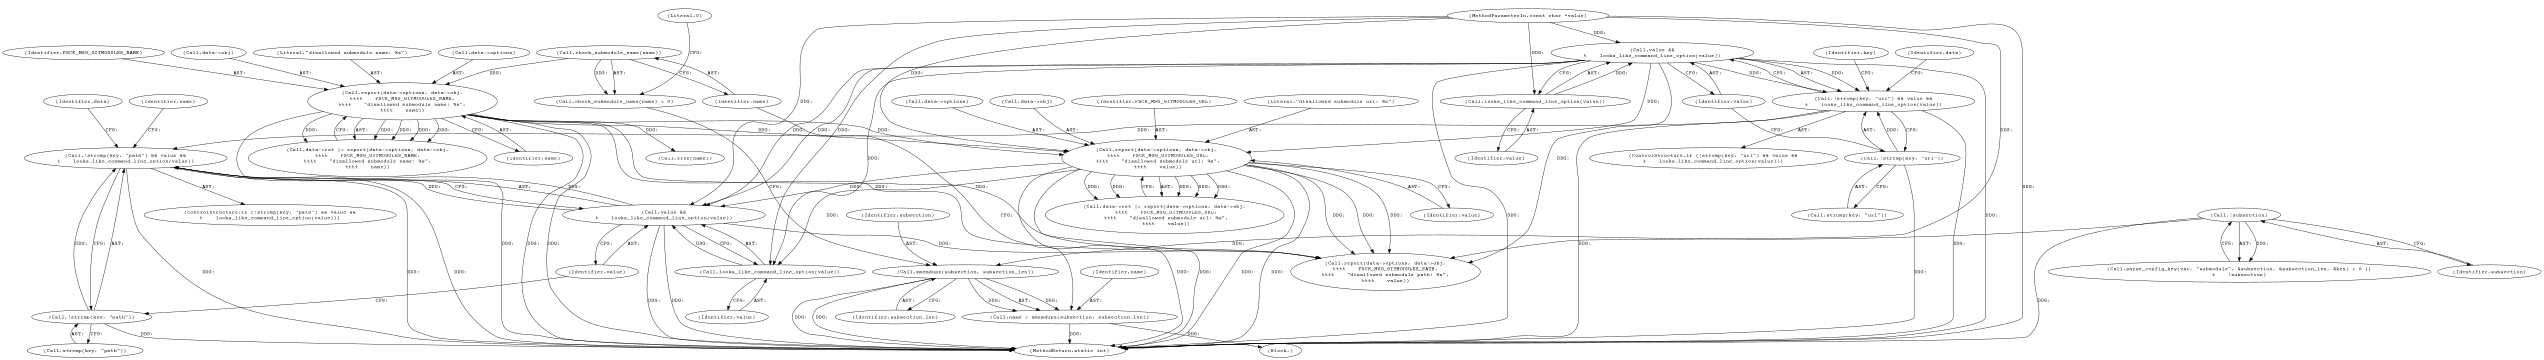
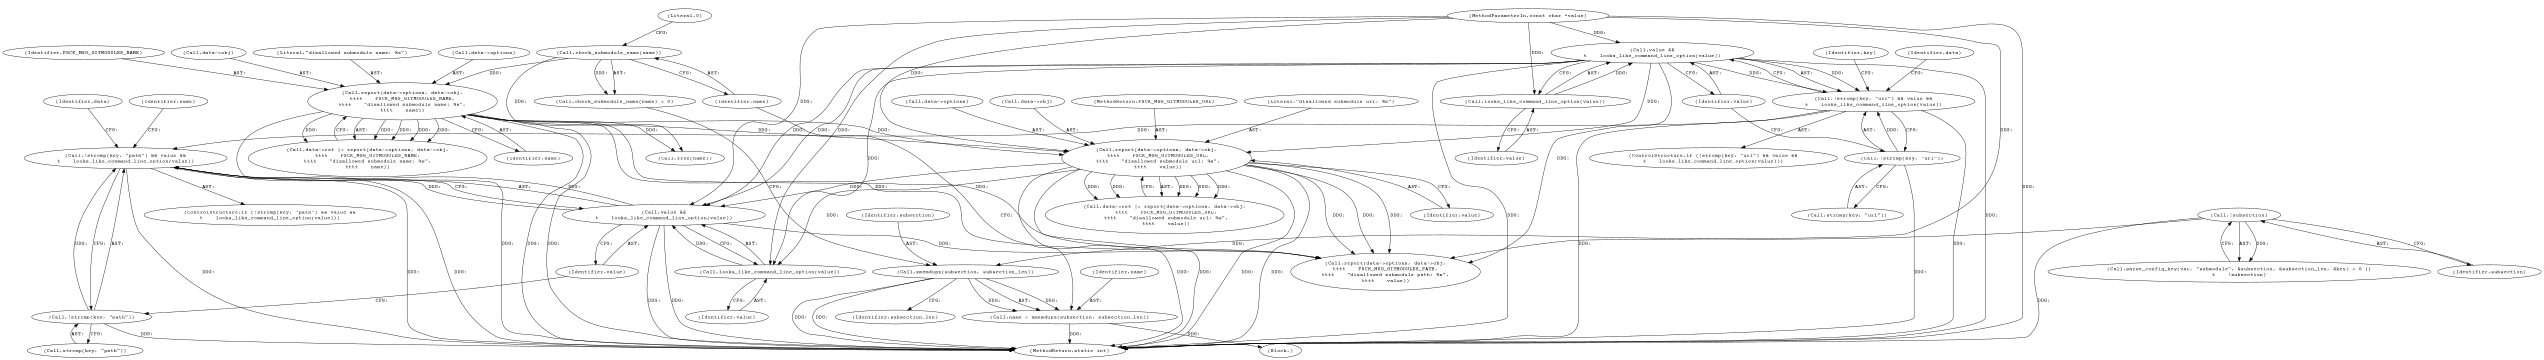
edge "(Literal,0)" -> "(Call,check_submodule_name(name) < 0)": now "(Literal,0)" -> "(Call,check_submodule_name(name))"
node "(Identifier,FSCK_MSG_GITMODULES_URL)": label "(Identifier,FSCK_MSG_GITMODULES_URL)" -> "(MethodReturn,FSCK_MSG_GITMODULES_URL)"
edge "(Call,check_submodule_name(name))" -> "(Call,free(name))": added, label "DDG:"
edge "(Identifier,subsection_len)" -> "(Call,xmemdupz(subsection, subsection_len))": removed, label "AST:"
